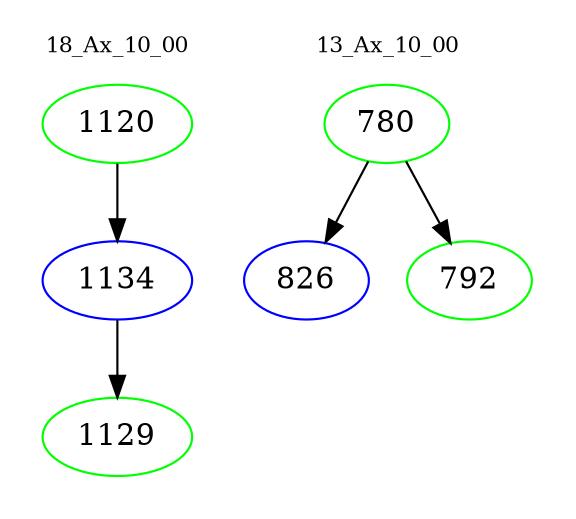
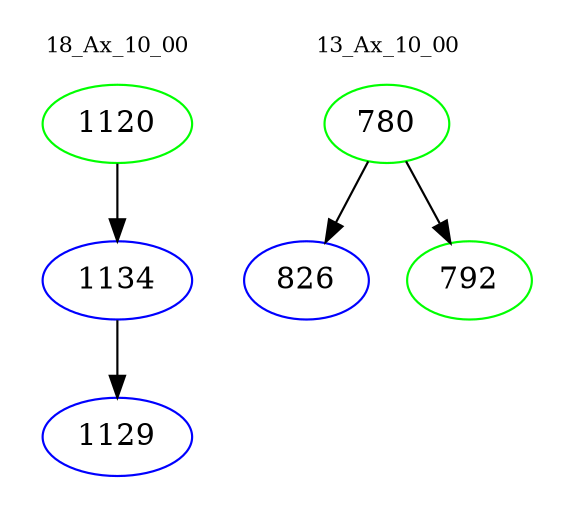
node "1129": color green -> blue
